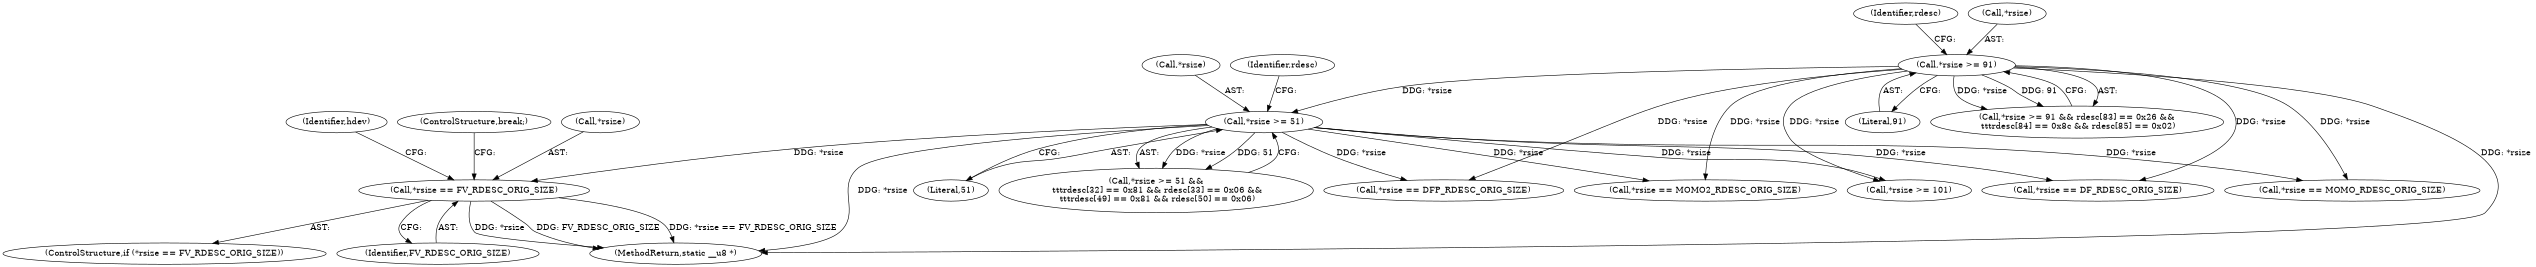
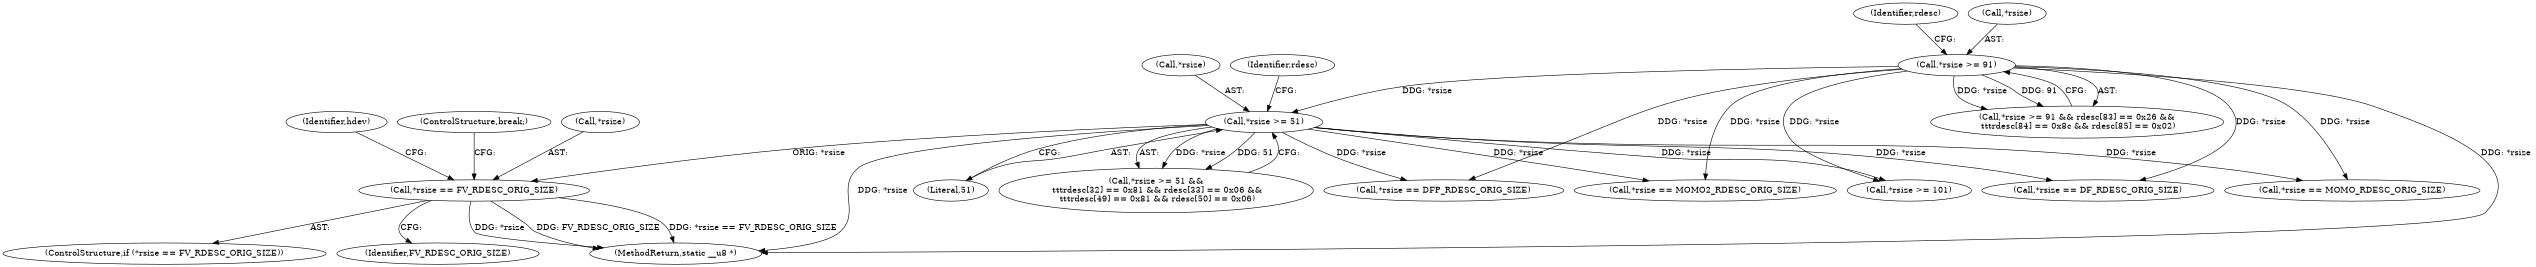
node "(Literal,91)": removed
edge "(Call,*rsize >= 51)" -> "(Call,*rsize == FV_RDESC_ORIG_SIZE)": label "DDG: *rsize" -> "ORIG: *rsize"
edge "(Identifier,FV_RDESC_ORIG_SIZE)" -> "(Call,*rsize == FV_RDESC_ORIG_SIZE)": removed, label "AST:"
